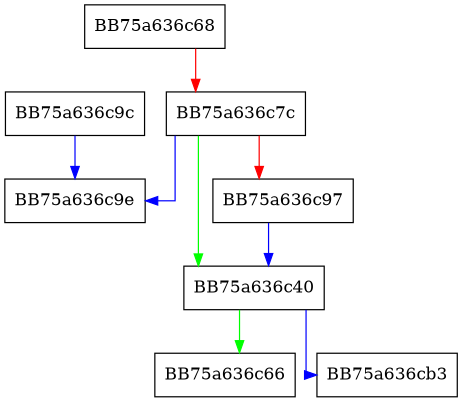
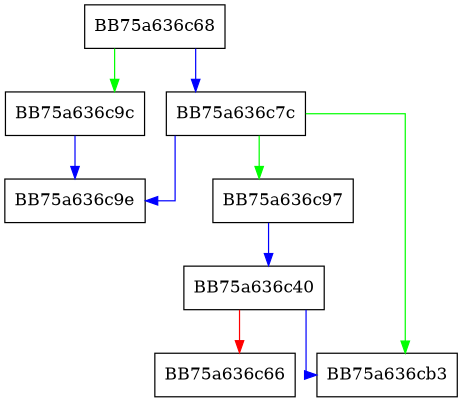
edge "BB75a636c68" -> "BB75a636c9c": added
edge "BB75a636c68" -> "BB75a636c7c": color red -> blue
edge "BB75a636c7c" -> "BB75a636c97": color red -> green
edge "BB75a636c7c" -> "BB75a636c40": now "BB75a636c7c" -> "BB75a636cb3"
edge "BB75a636c40" -> "BB75a636c66": color green -> red
